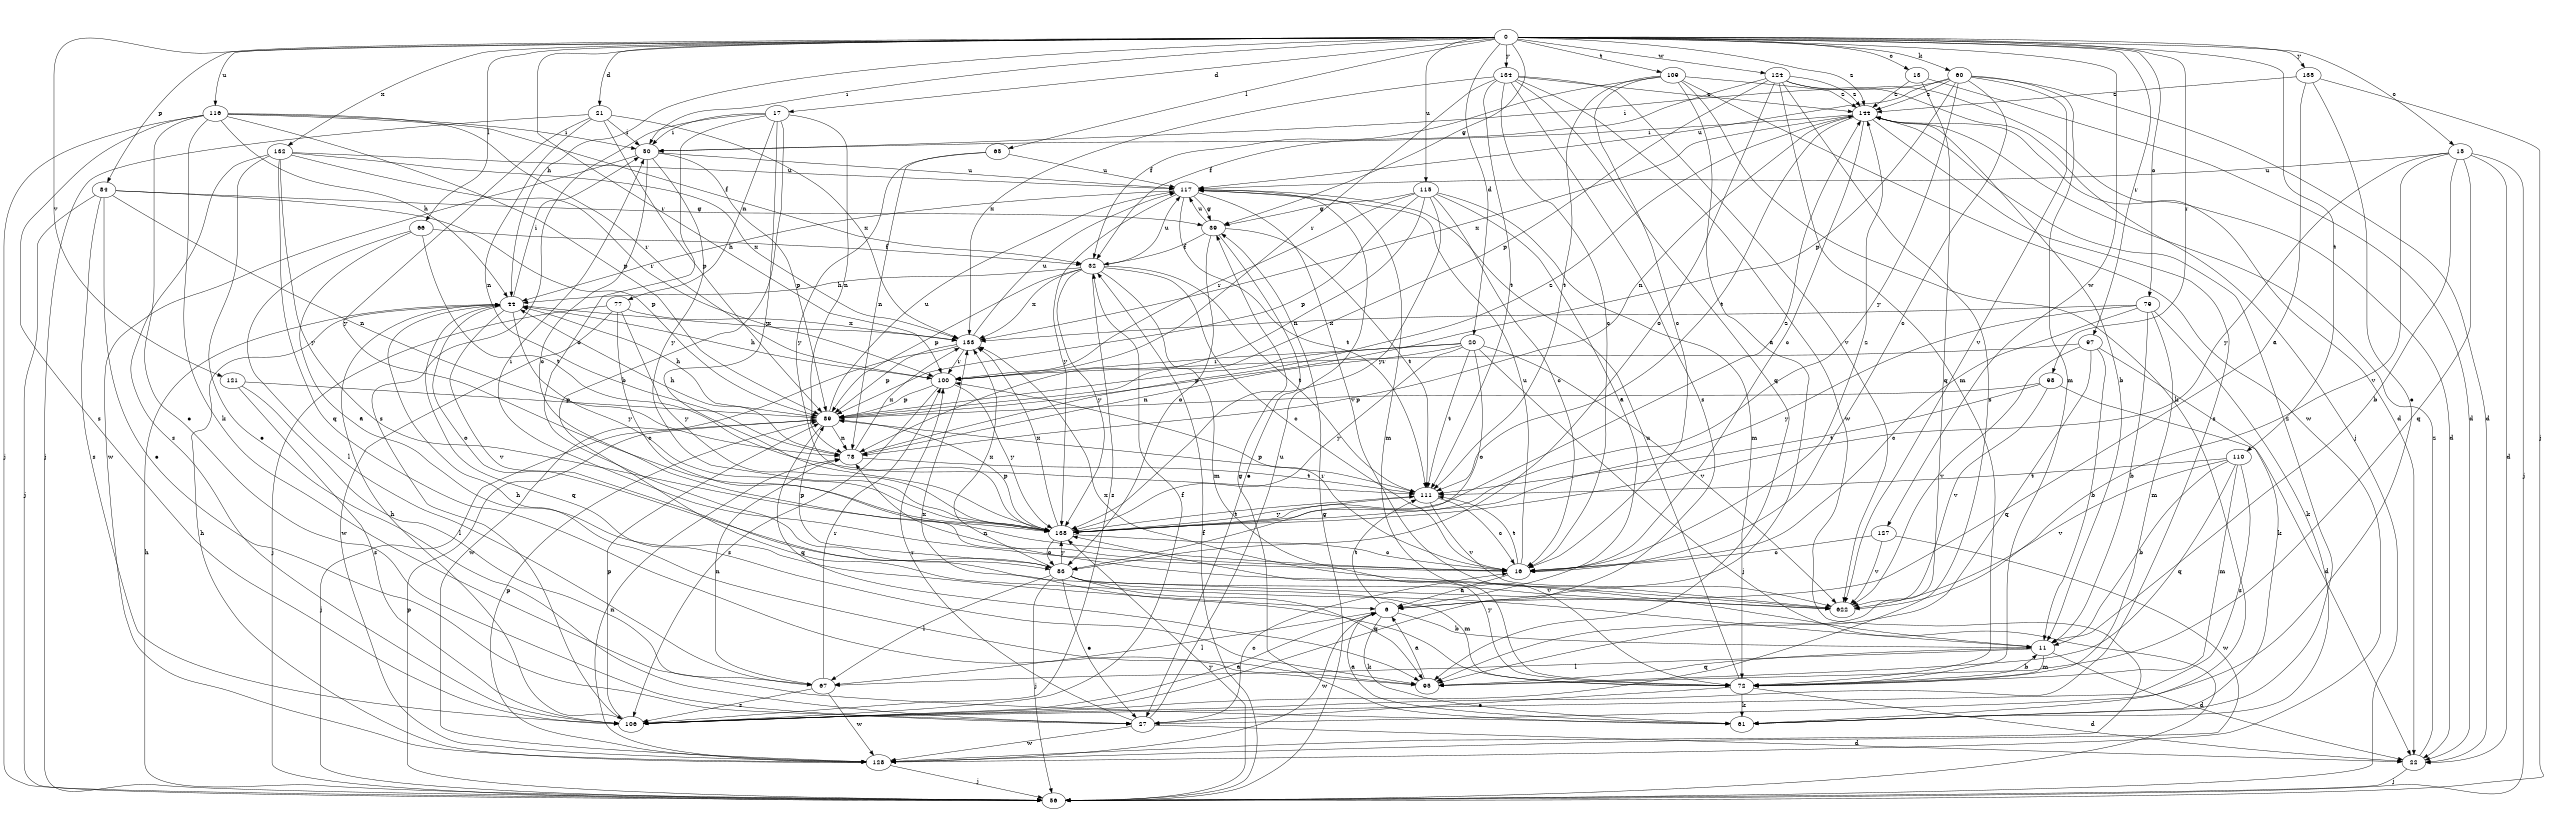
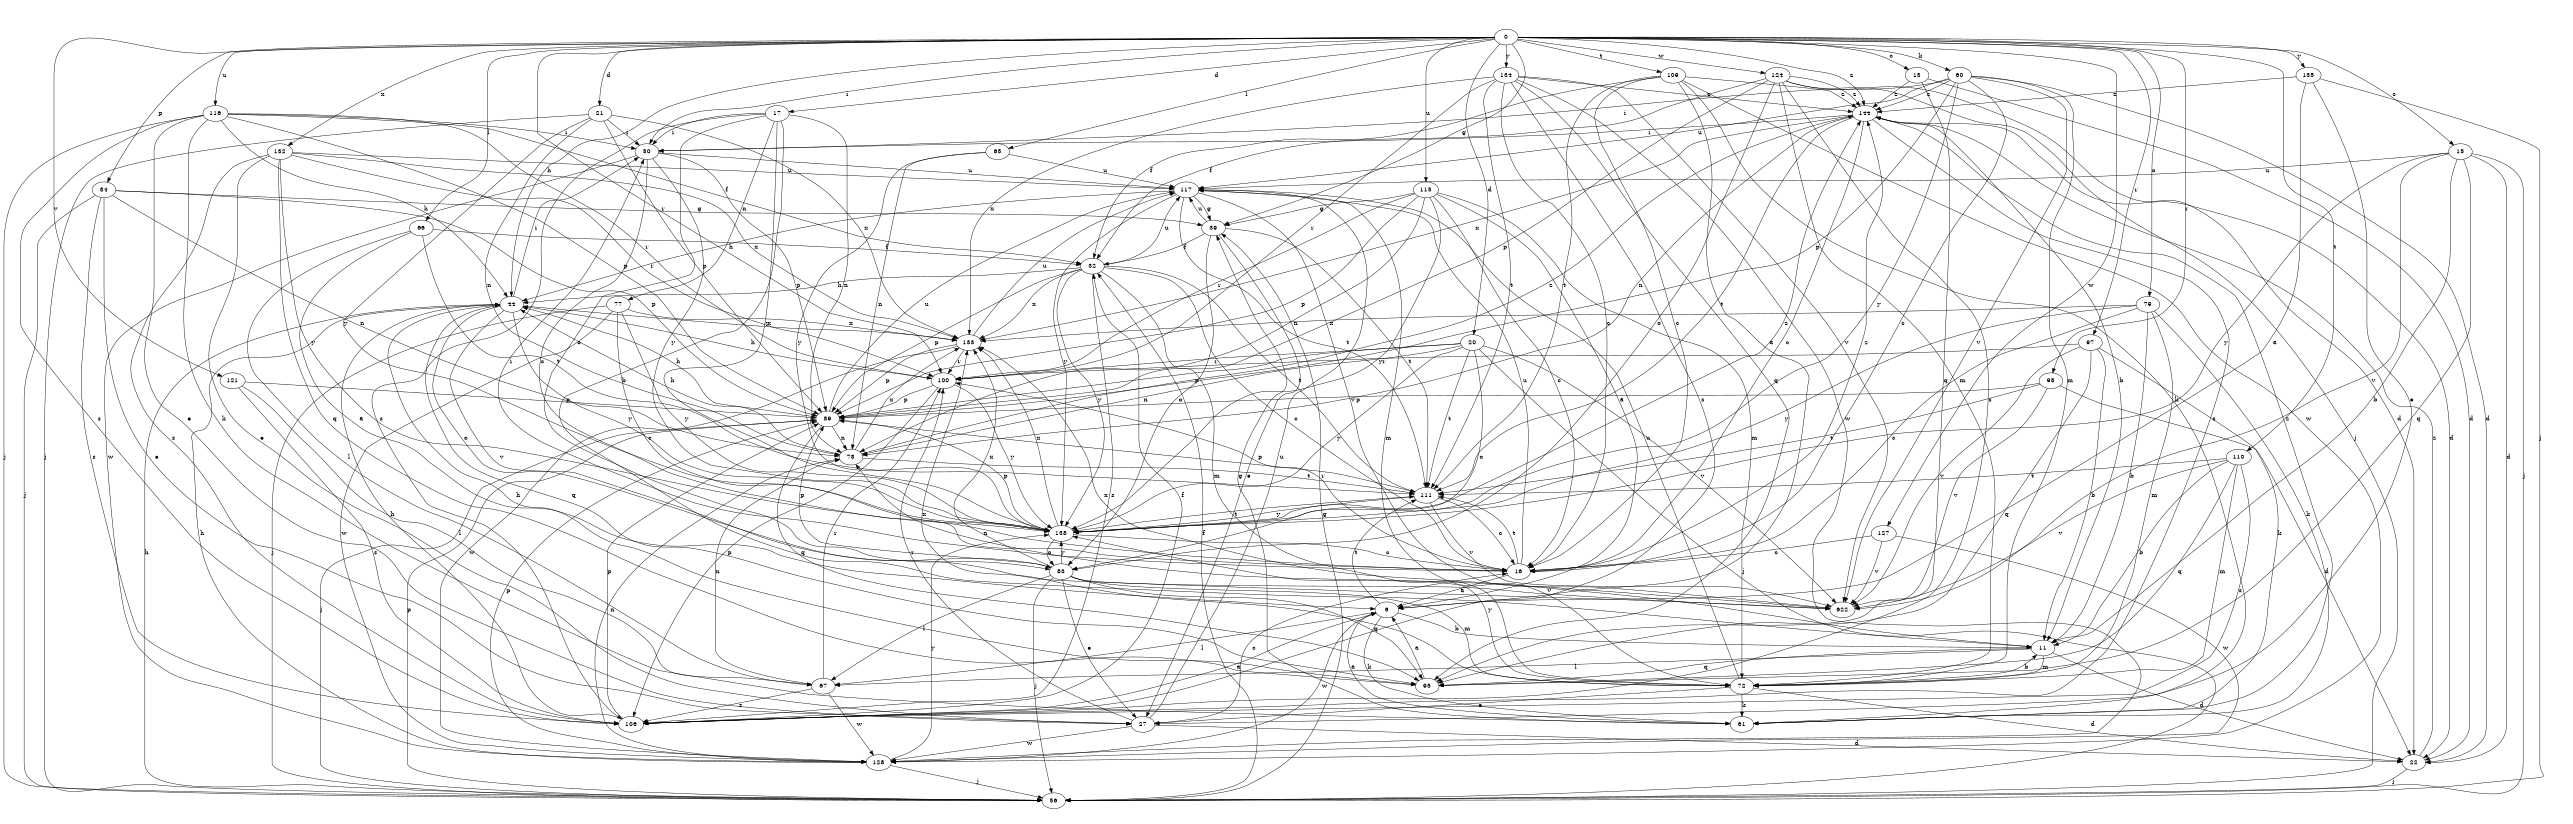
edge "100" -> "106": label "s" -> "p"
edge "56" -> "138": now "128" -> "138"
